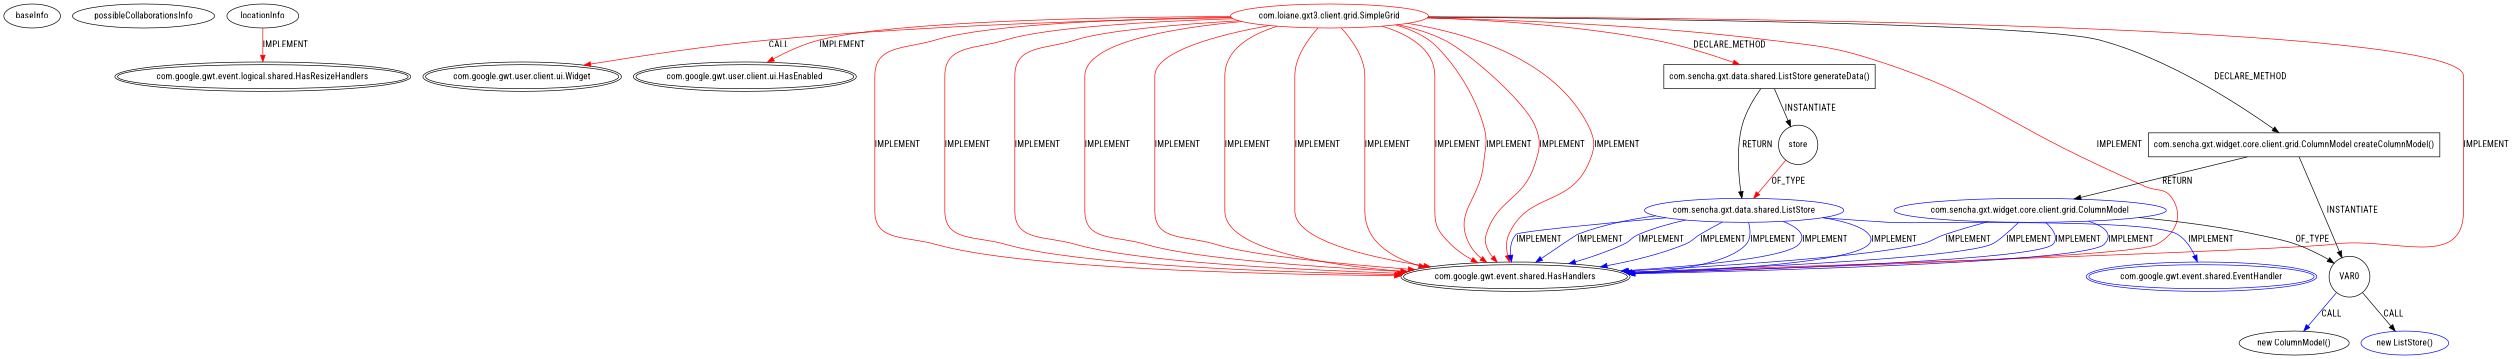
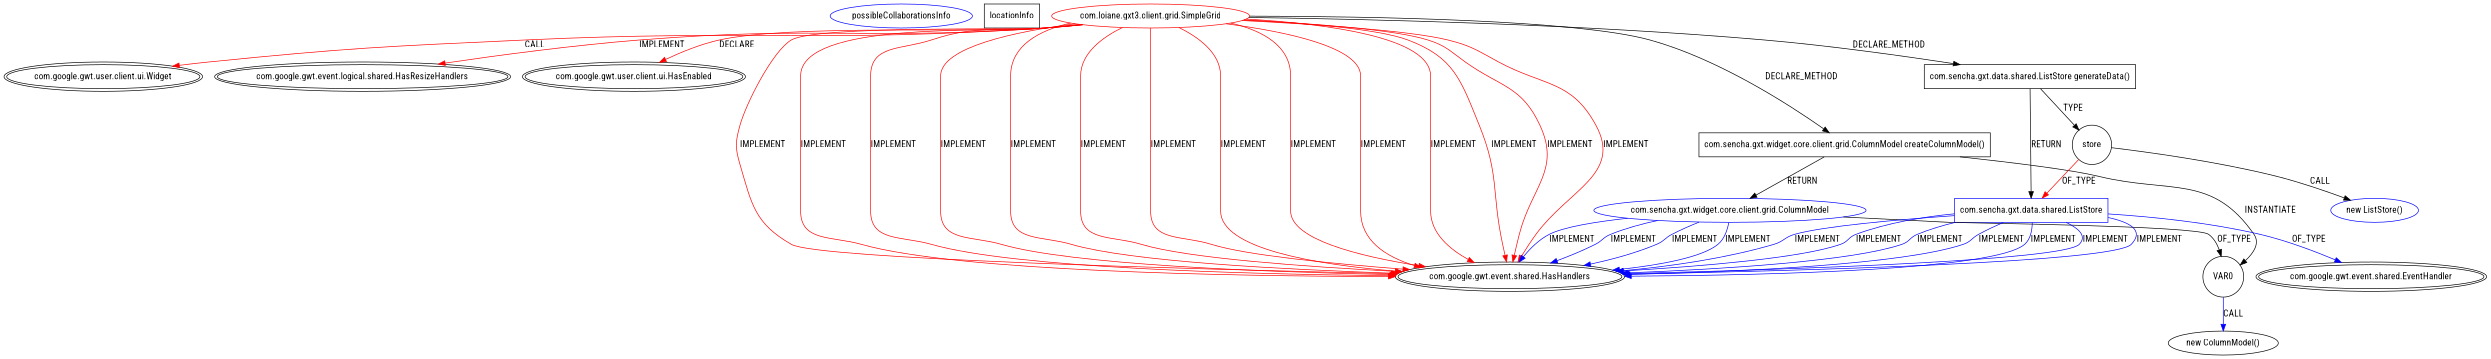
node "baseInfo": removed
node "possibleCollaborationsInfo": color black -> blue
node "locationInfo": shape ellipse -> box
edge "com.loiane.gxt3.client.grid.SimpleGrid" -> "com.sencha.gxt.data.shared.ListStore generateData()": color red -> black
edge "locationInfo" -> "com.google.gwt.event.logical.shared.HasResizeHandlers": now "com.loiane.gxt3.client.grid.SimpleGrid" -> "com.google.gwt.event.logical.shared.HasResizeHandlers"
edge "com.loiane.gxt3.client.grid.SimpleGrid" -> "com.google.gwt.user.client.ui.HasEnabled": label "IMPLEMENT" -> "DECLARE"
edge "com.sencha.gxt.data.shared.ListStore generateData()" -> "store": label "INSTANTIATE" -> "TYPE"
node "com.sencha.gxt.data.shared.ListStore": shape ellipse -> box
edge "com.sencha.gxt.data.shared.ListStore" -> "com.google.gwt.event.shared.EventHandler": label "IMPLEMENT" -> "OF_TYPE"
node "com.google.gwt.event.shared.EventHandler": color blue -> black
edge "VAR0" -> "new ListStore()": now "store" -> "new ListStore()"
